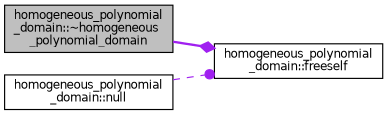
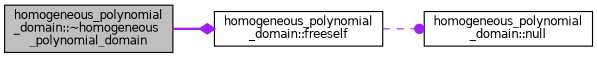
edge "homogeneous_polynomial _domain::null" -> "homogeneous_polynomial _domain::freeself": reversed
